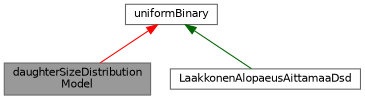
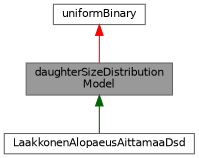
edge "LaakkonenAlopaeusAittamaaDsd" -> "uniformBinary": now "LaakkonenAlopaeusAittamaaDsd" -> "daughterSizeDistribution Model"
